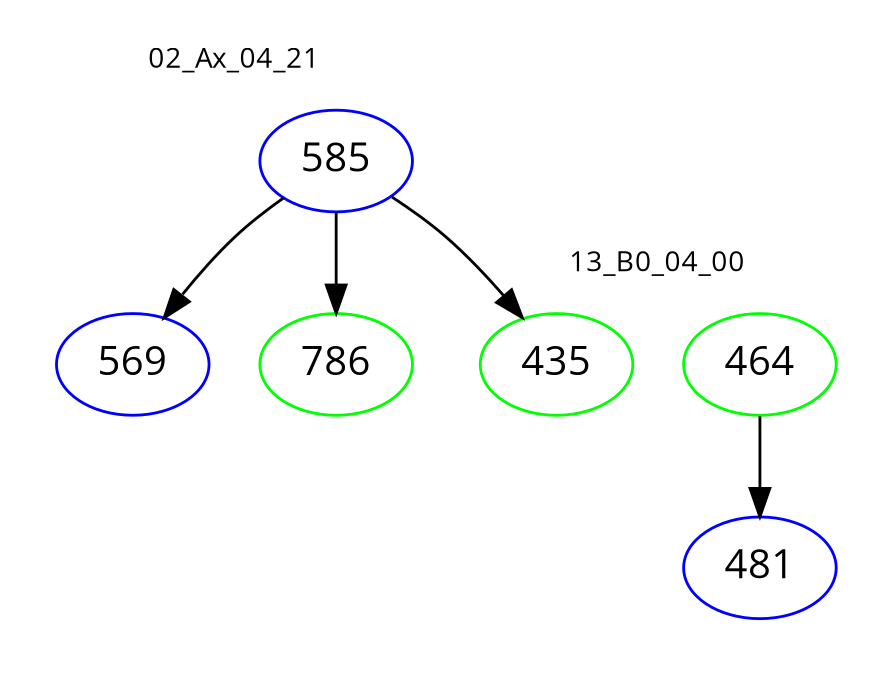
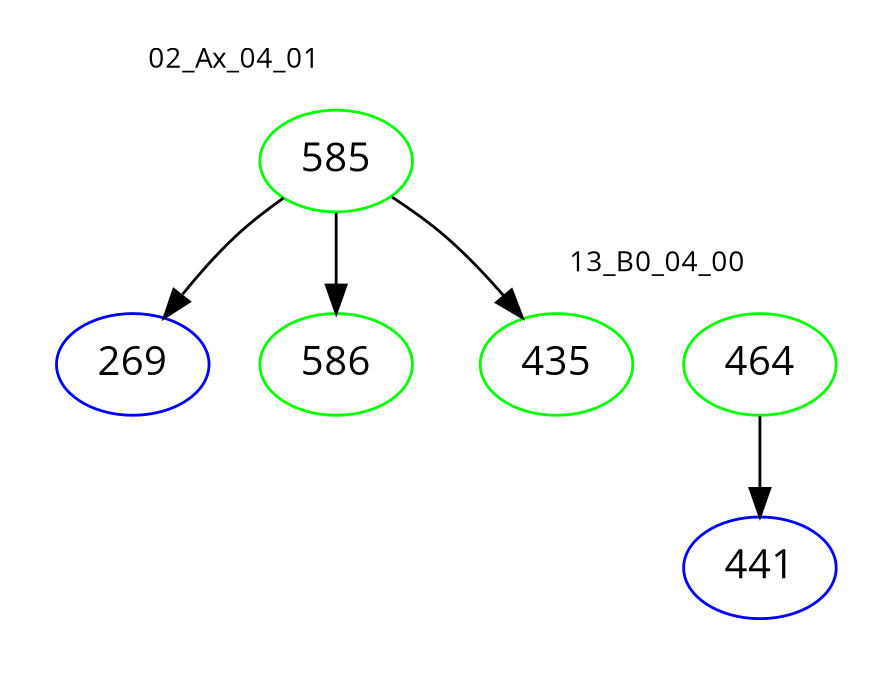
cluster "02_Ax_04_21": label "02_Ax_04_21" -> "02_Ax_04_01"
node "585": color blue -> green
node "569": label "569" -> "269"
node "786": label "786" -> "586"
node "481": label "481" -> "441"
